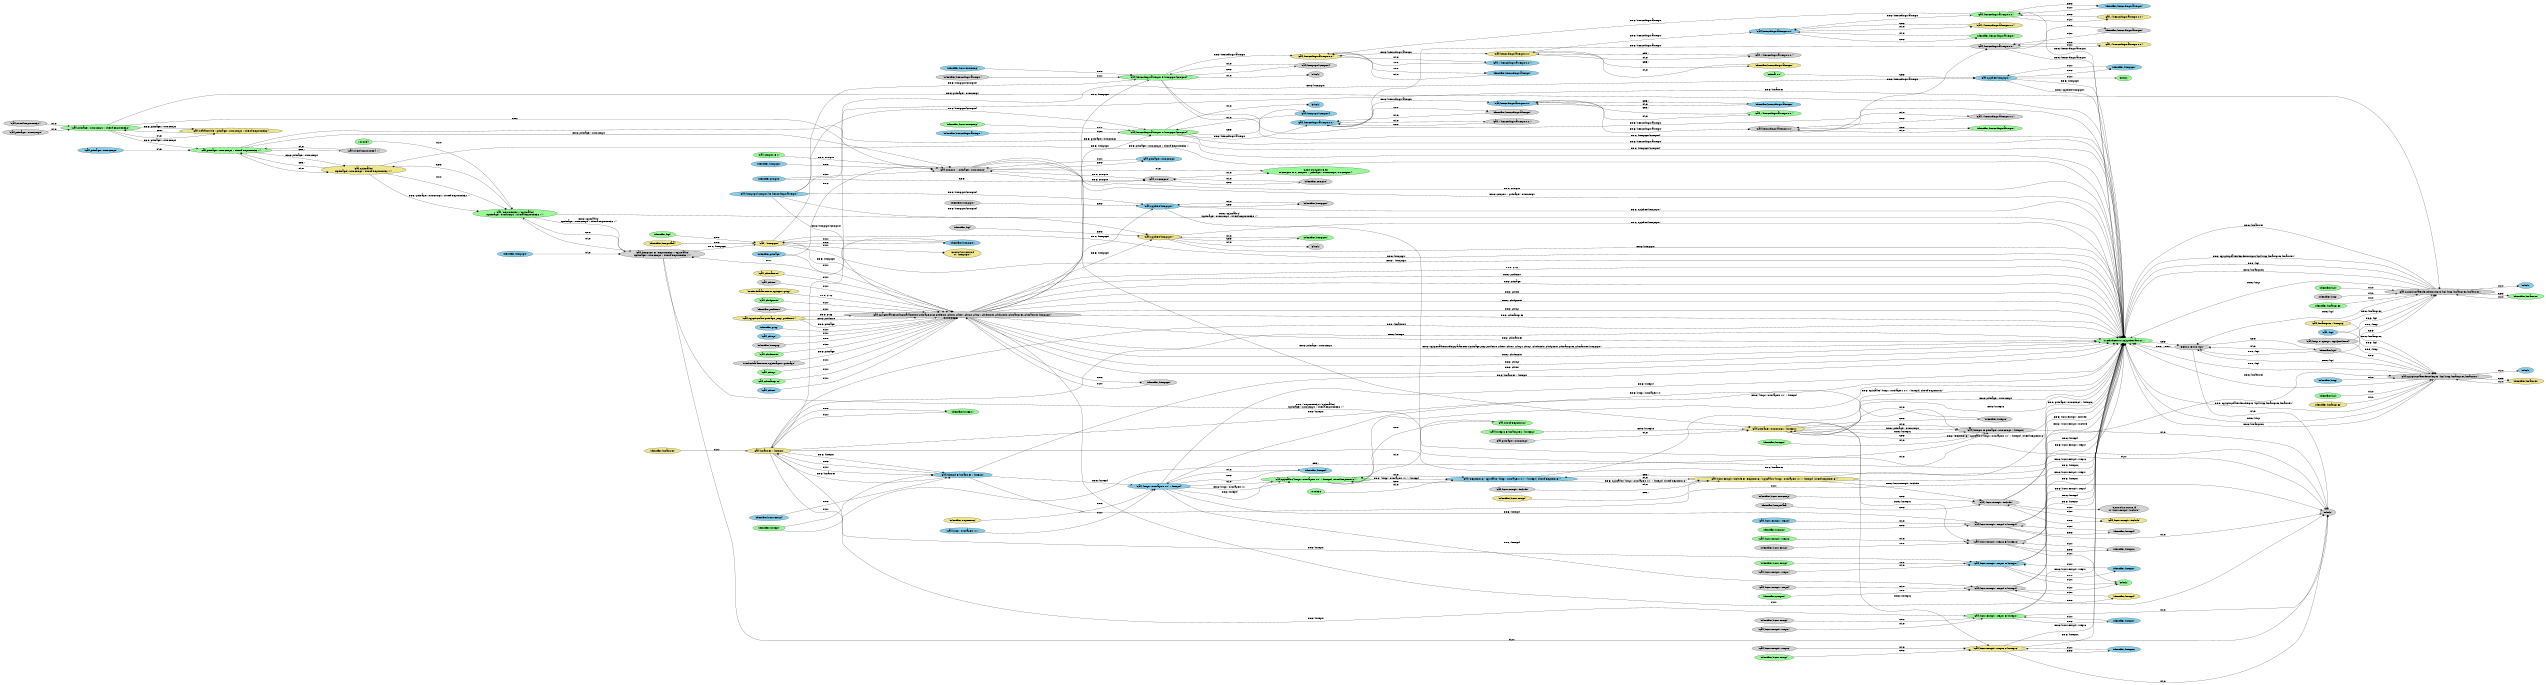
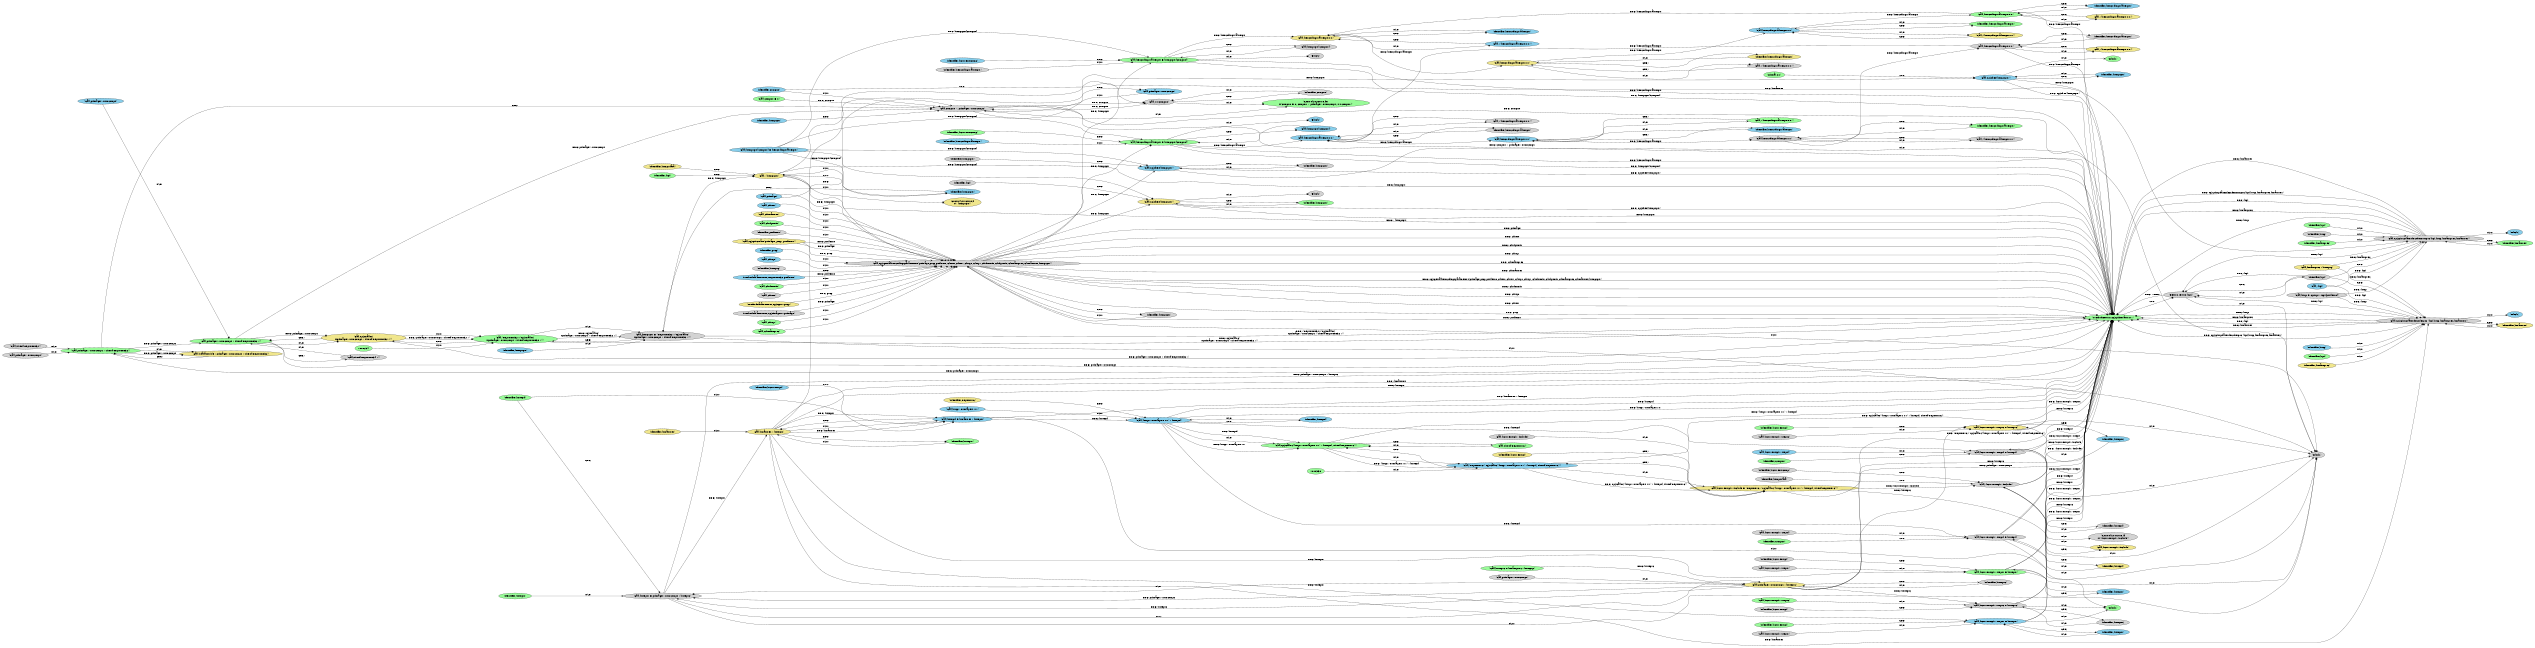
node "(Identifier,p_image)": label "(Identifier,p_image)" -> "(Call,p_image)"
node "(MethodParameterIn,OPJ_UINT32 p_tile_no)": added
edge "(Call,compno < p_image->numcomps)" -> "(Call,p_image->numcomps * l_step_c)": removed, label "DDG: p_image->numcomps"
edge "(Call,l_max_res * l_step_r)" -> "(Call,l_step_r = p_image->numcomps * l_step_c)": reversed
